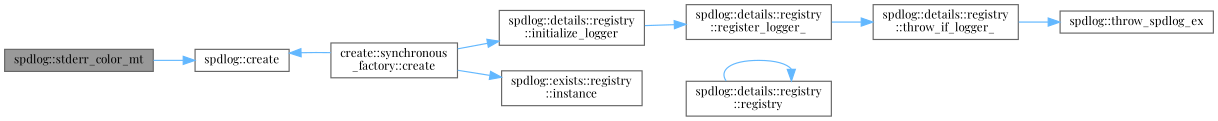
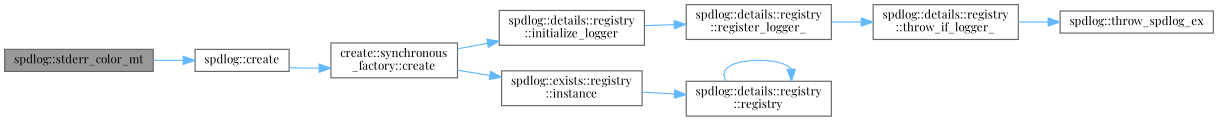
edge "create::synchronous _factory::create" -> "spdlog::create": reversed
edge "spdlog::exists::registry ::instance" -> "spdlog::details::registry ::registry": added
